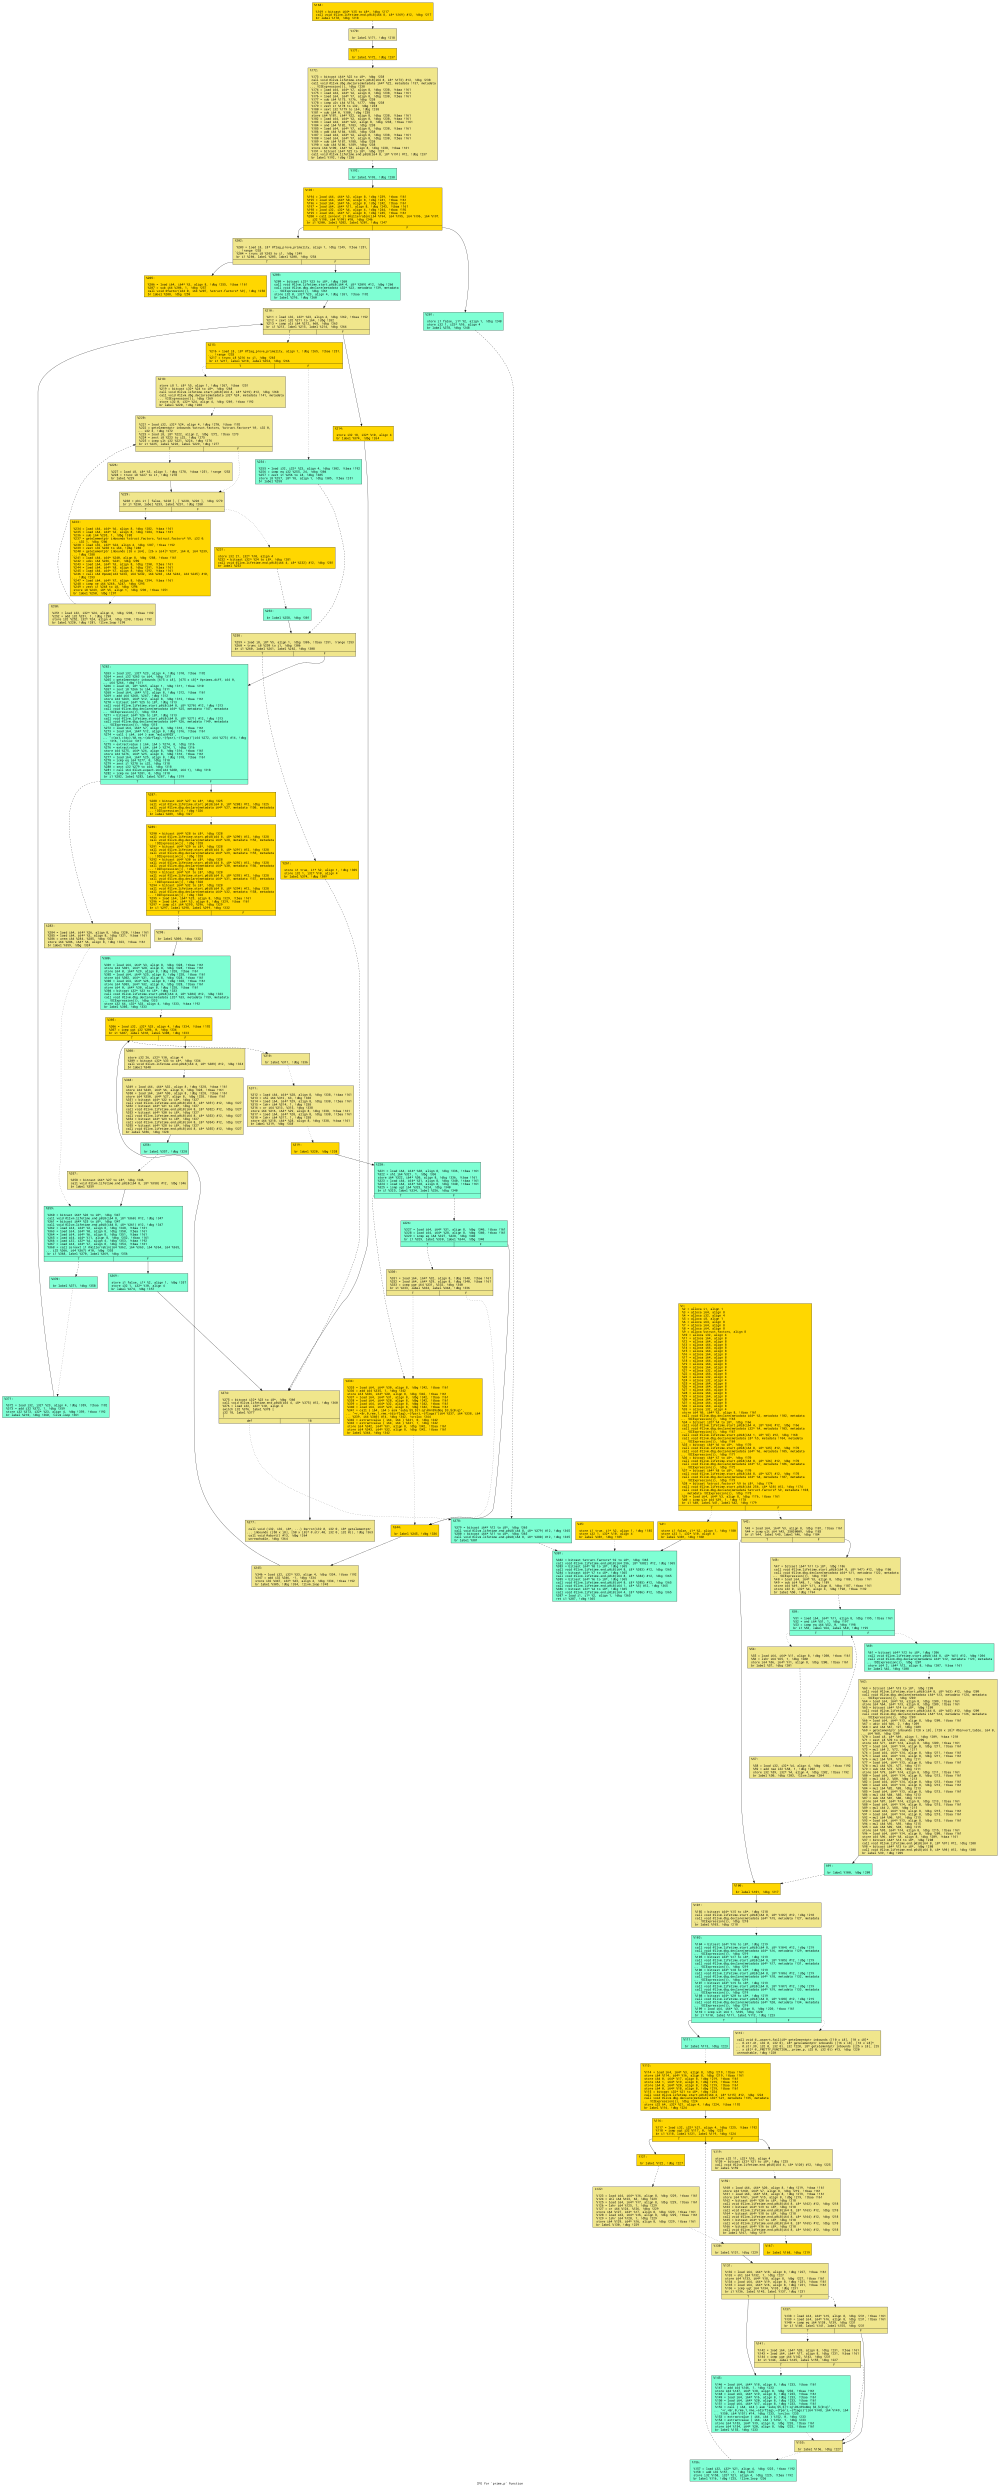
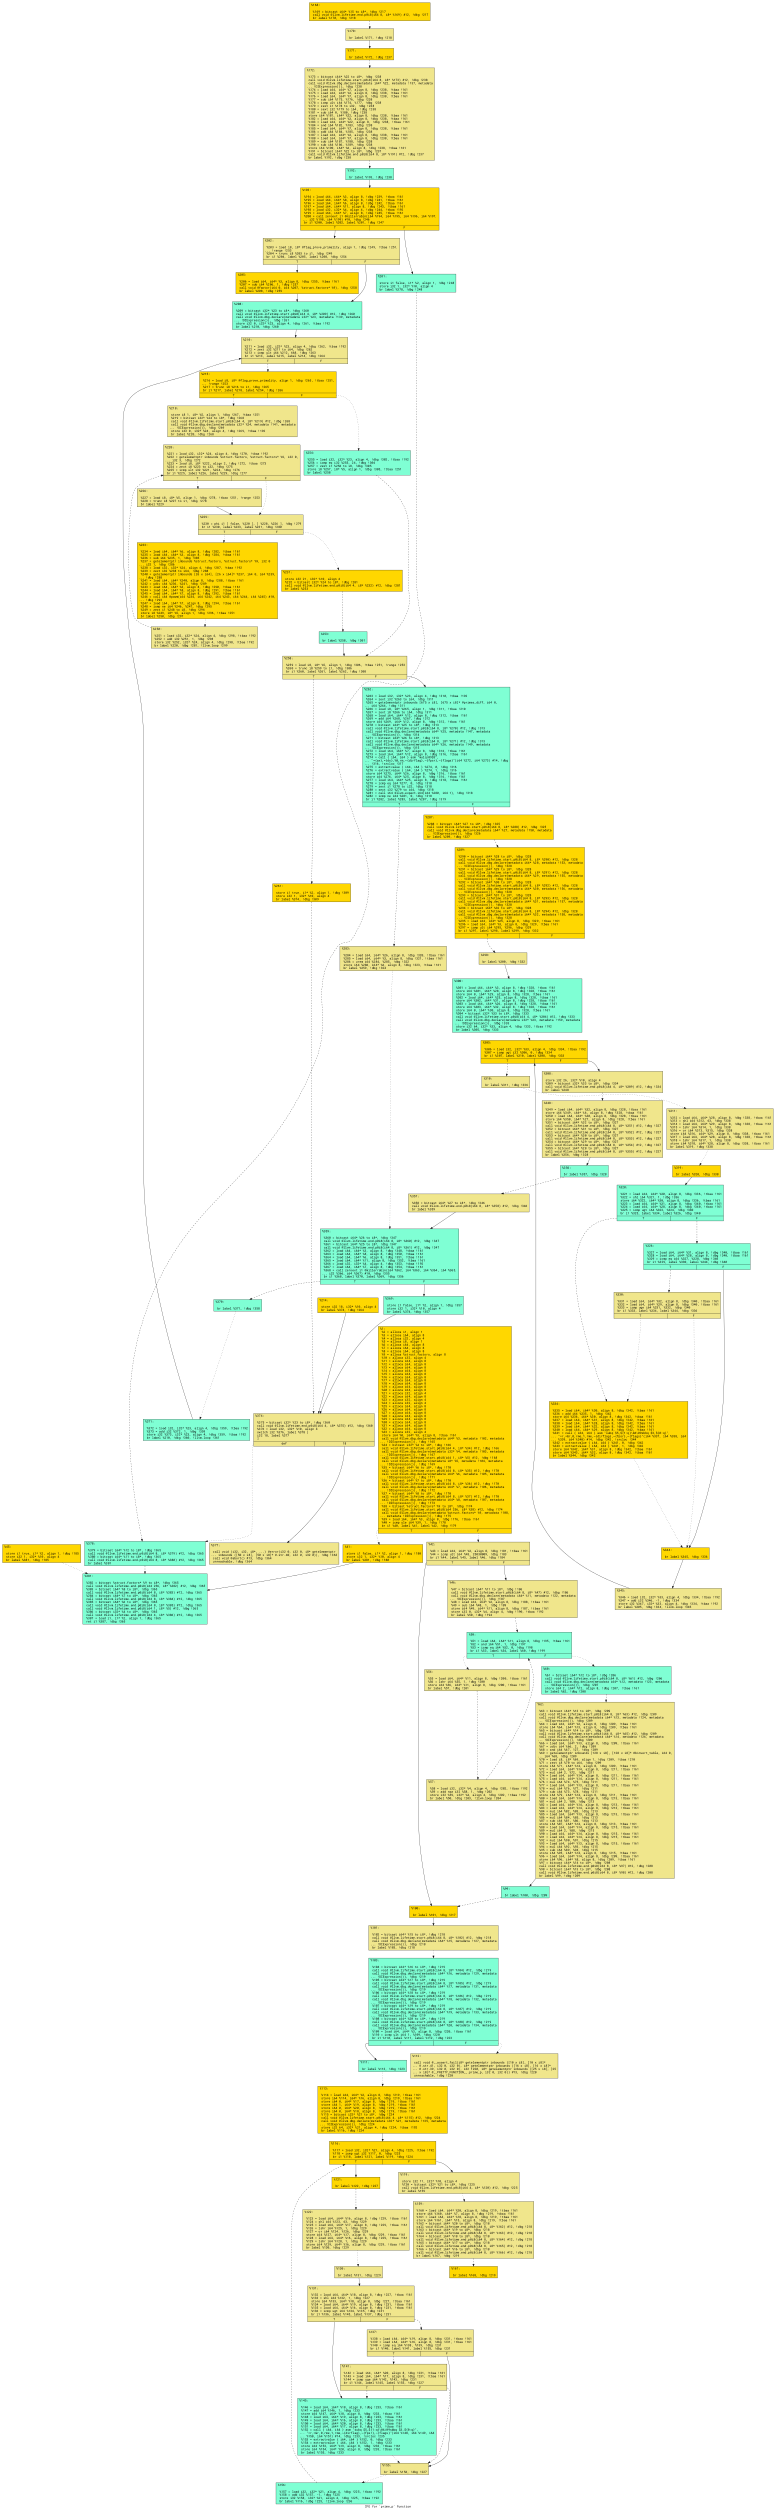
edge "%205:" -> "%208:": added
edge "%210:" -> "%214:": removed
